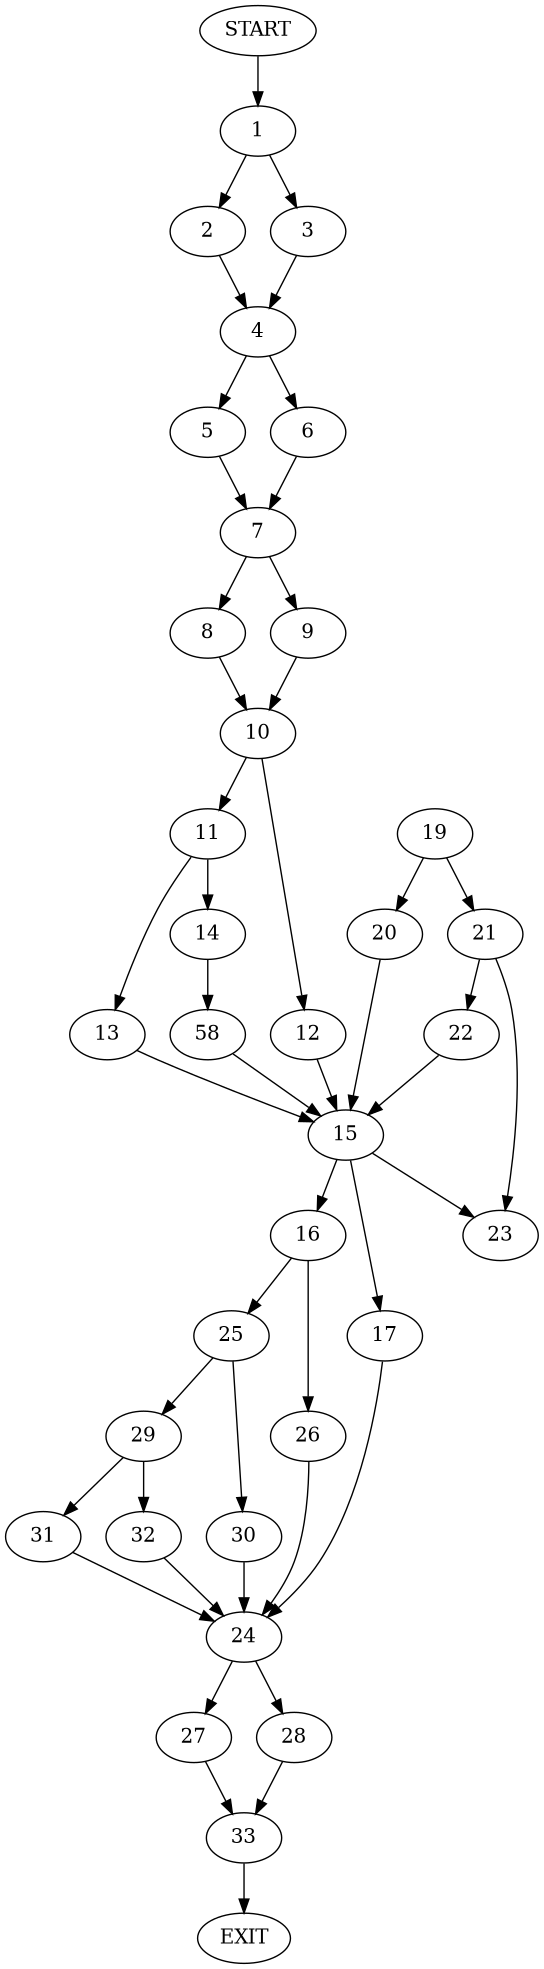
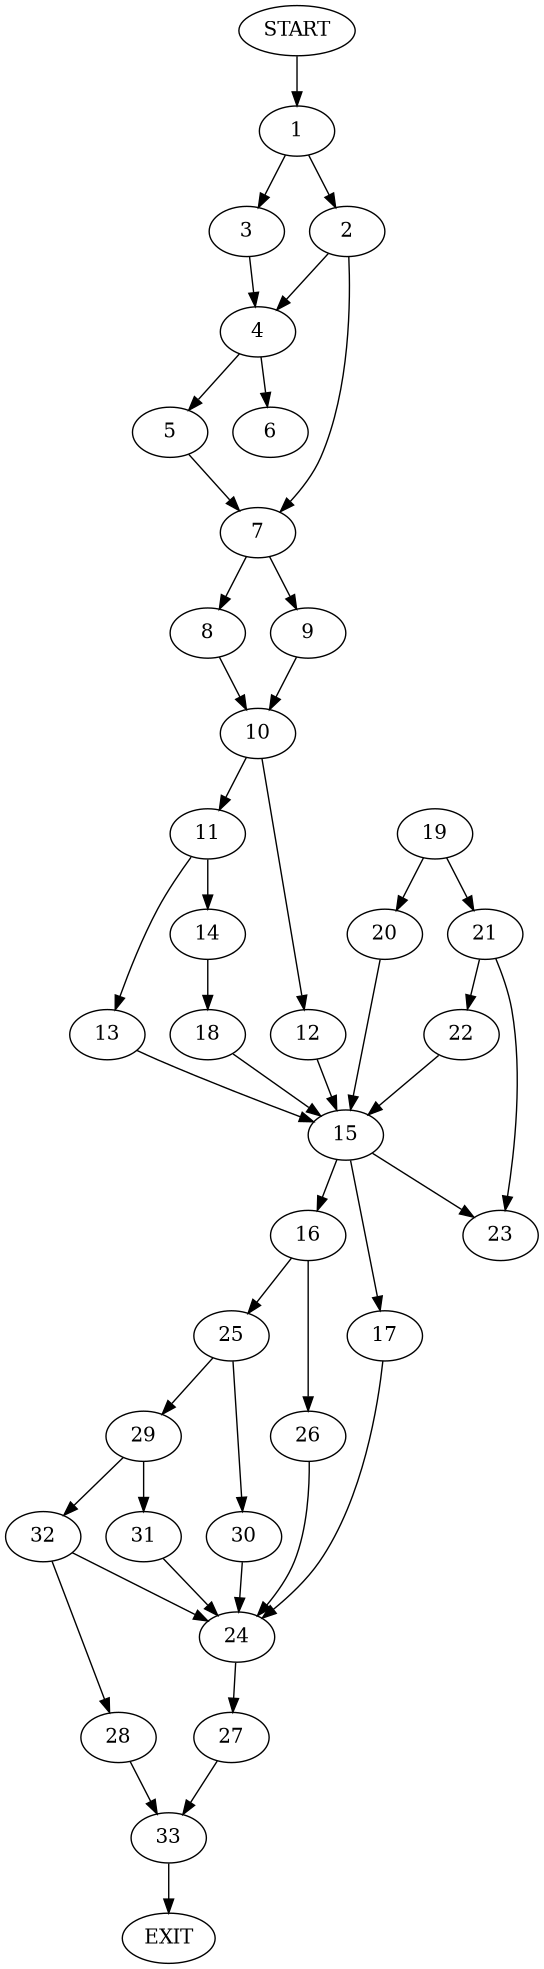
edge "6" -> "7": now "2" -> "7"
node "58": label "58" -> "18"
edge "24" -> "28": now "32" -> "28"
